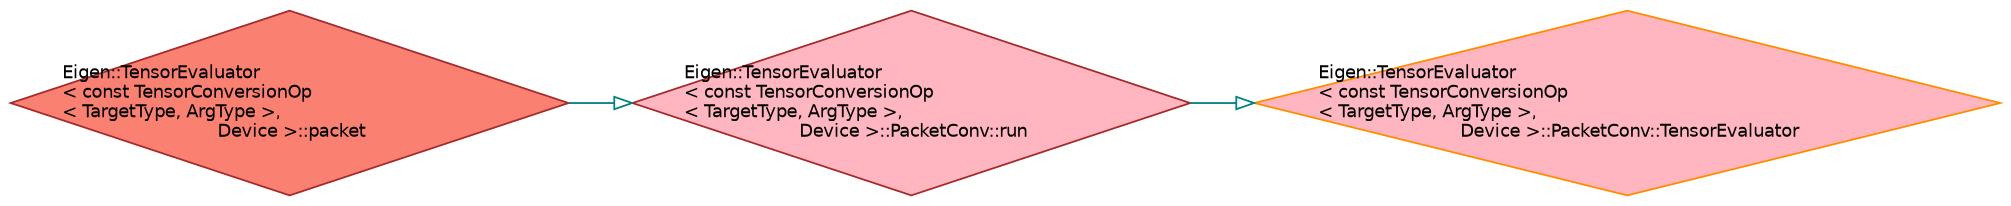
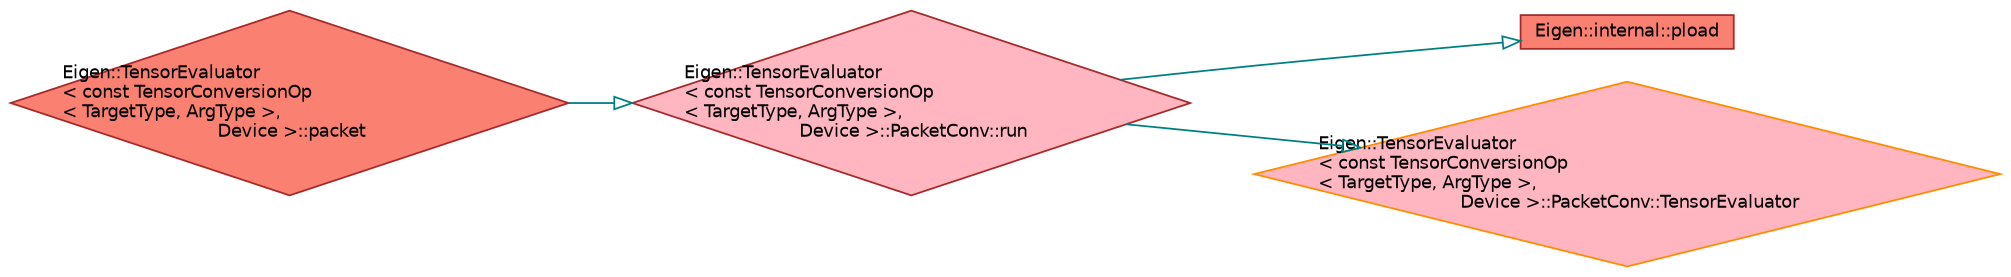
node "Eigen::internal::pload": added
